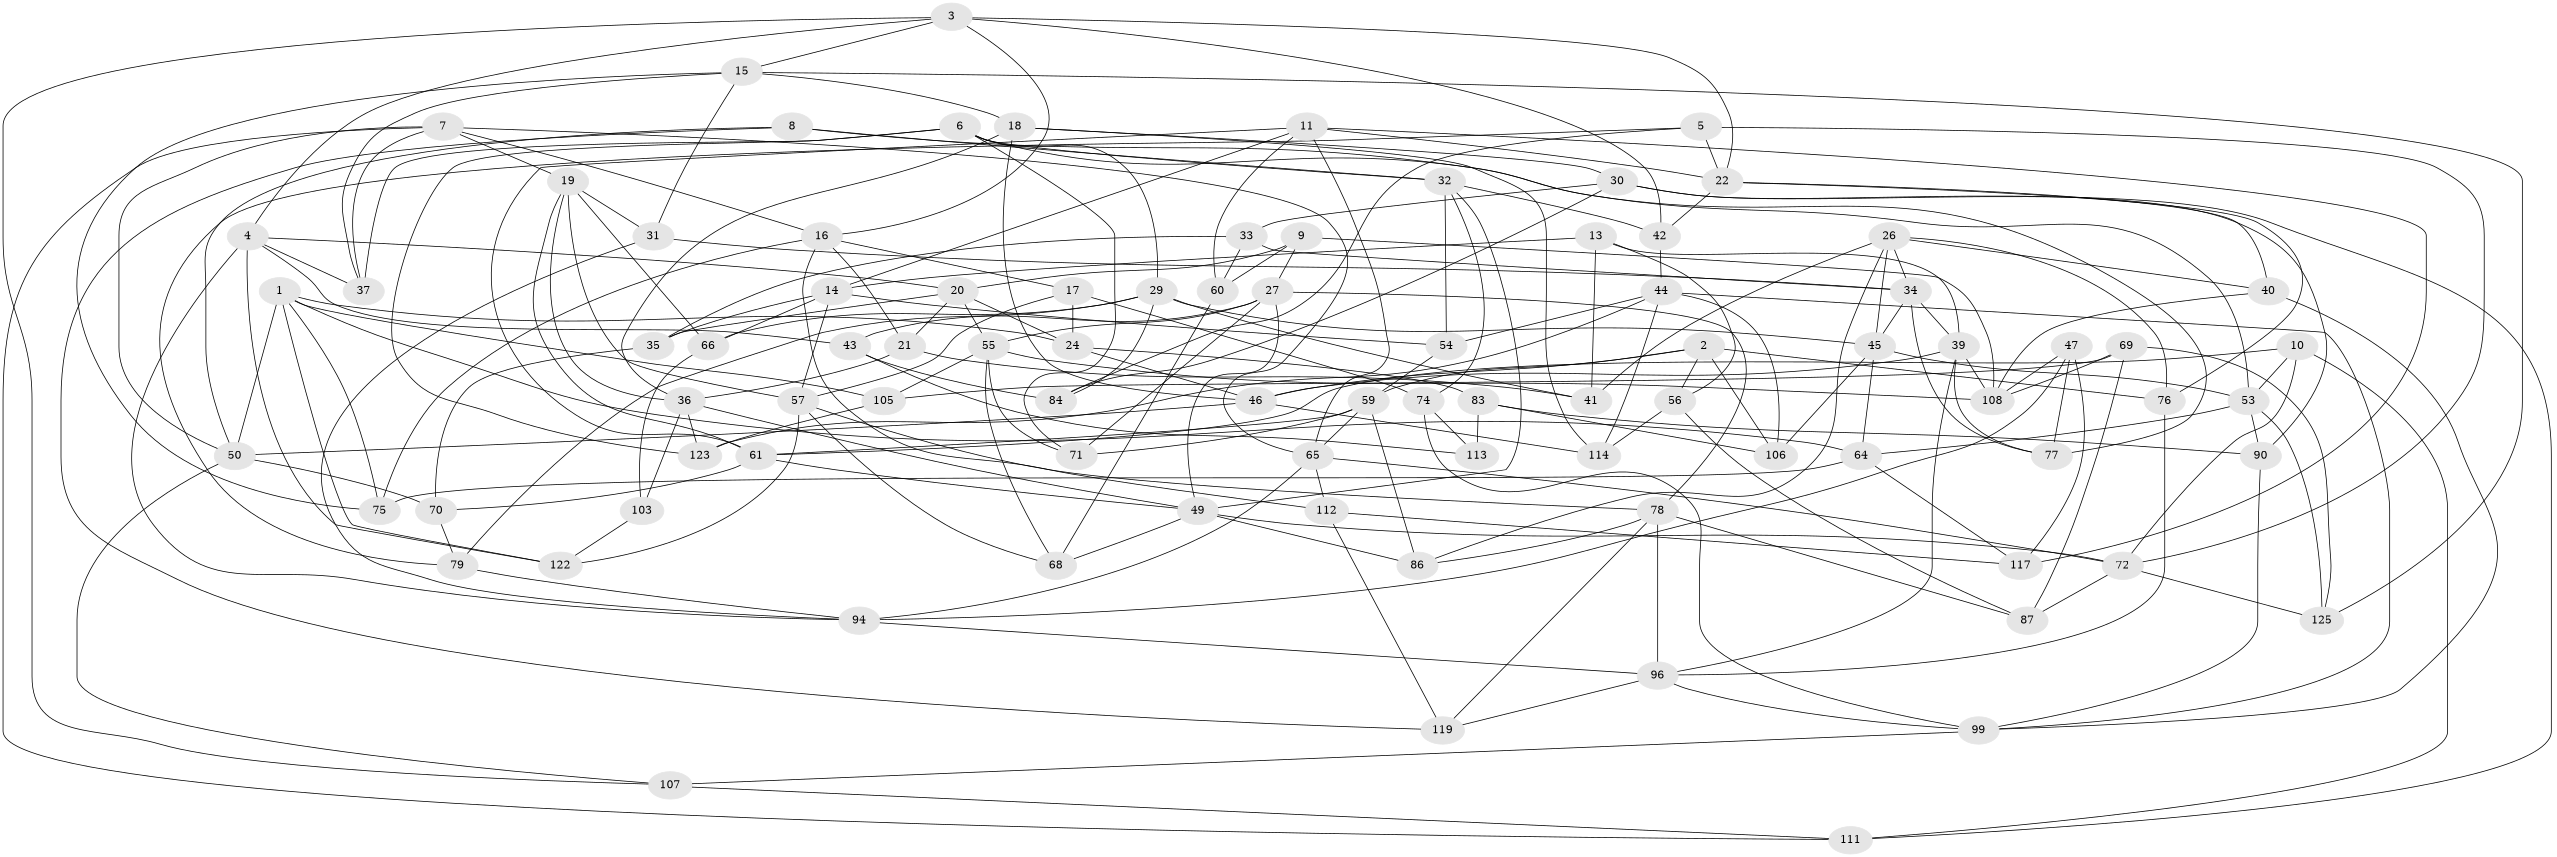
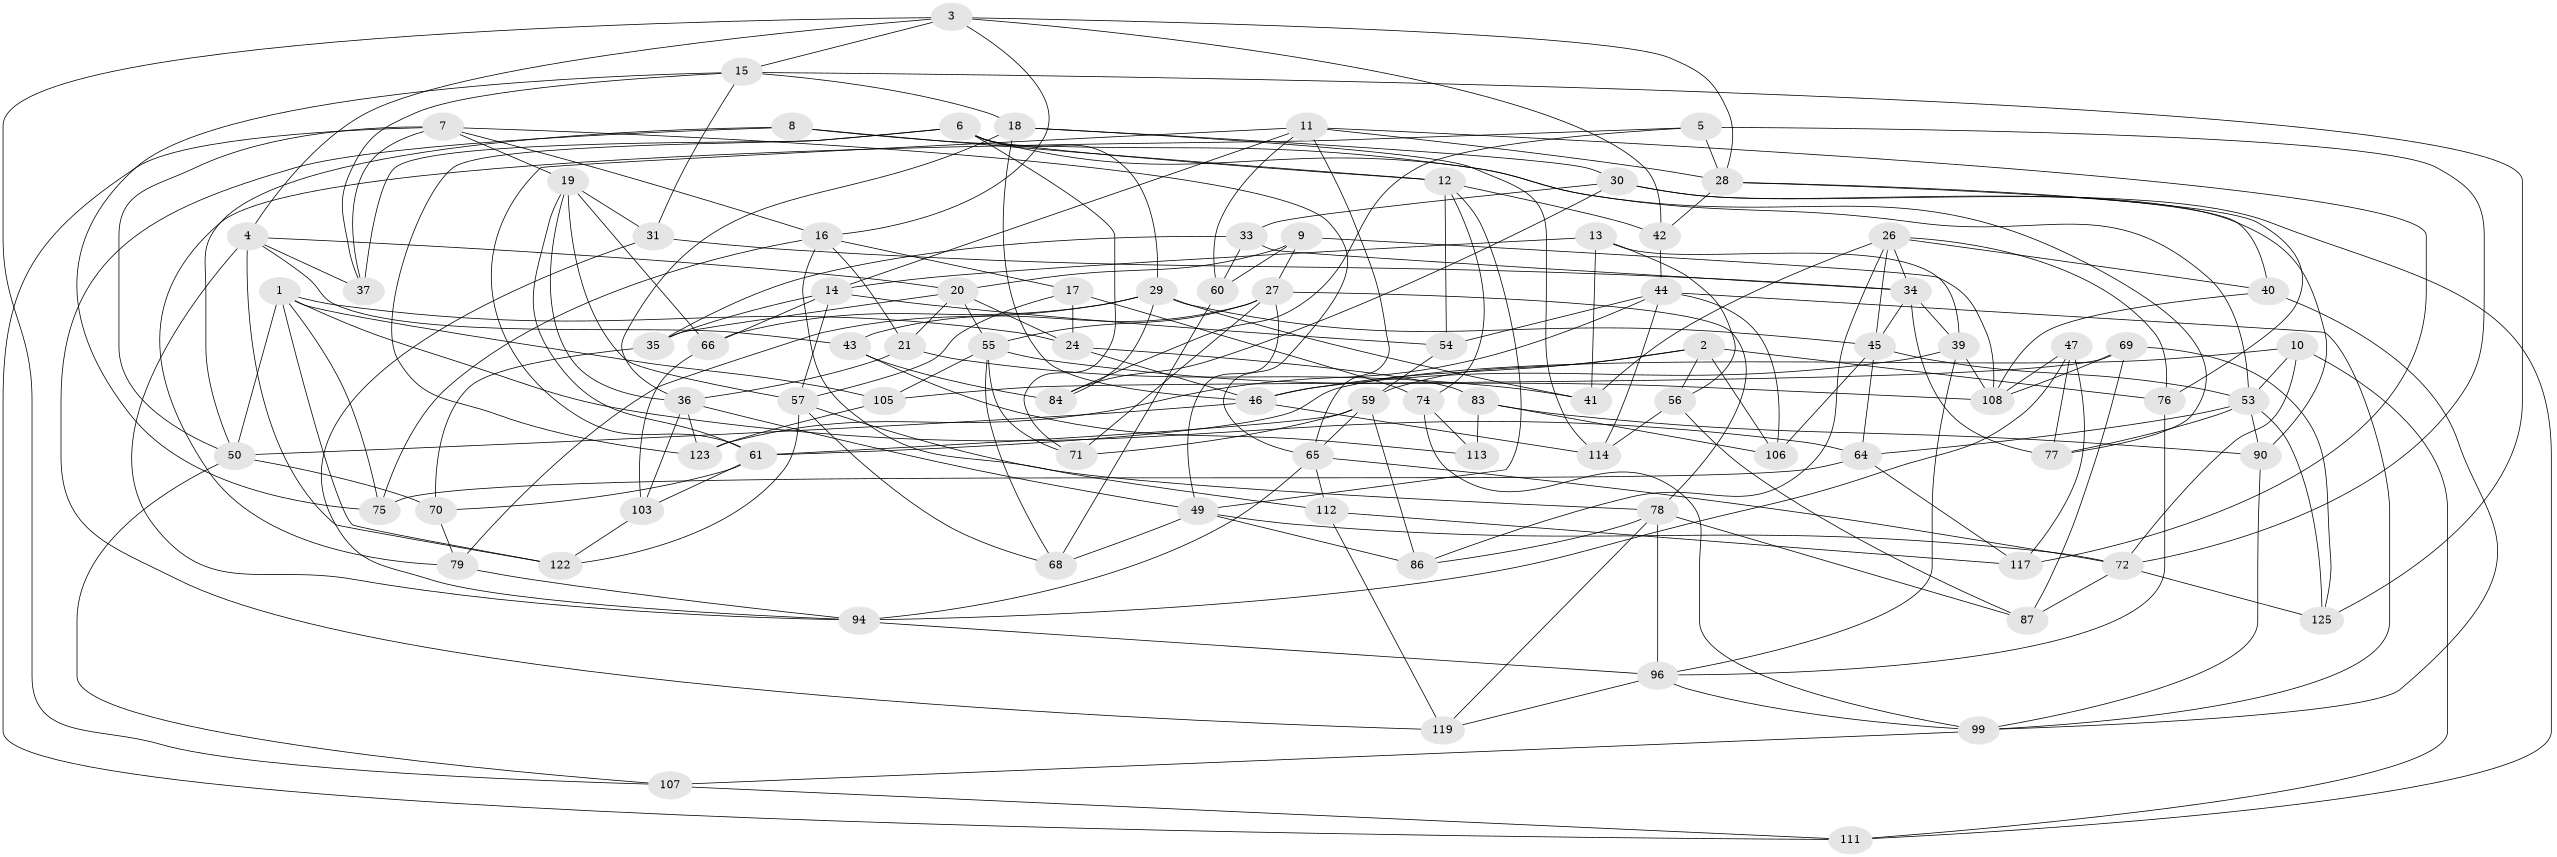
node "32": label "32" -> "12"
node "22": label "22" -> "28"
edge "39" -- "77": now "53" -- "77"
edge "61" -- "49": now "61" -- "103"
